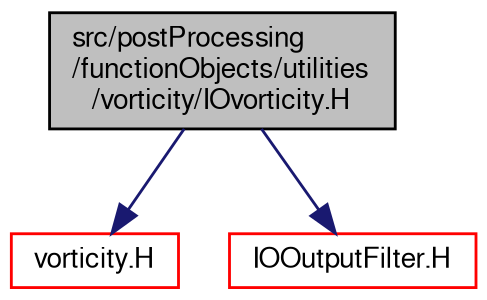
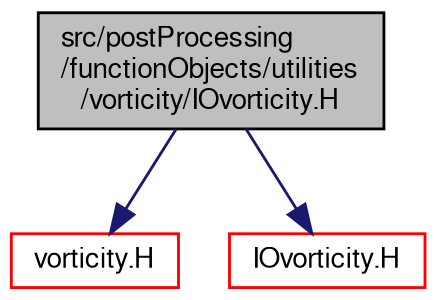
node "IOOutputFilter.H": label "IOOutputFilter.H" -> "IOvorticity.H"
